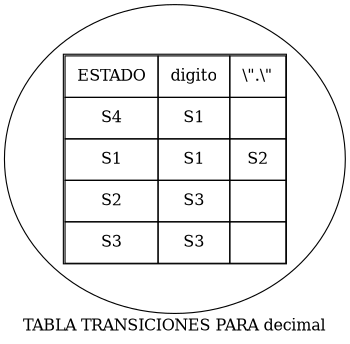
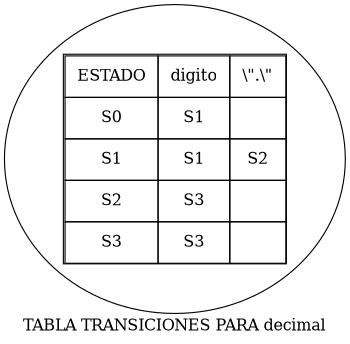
node "ESTADO": text "S4" -> "S0"
